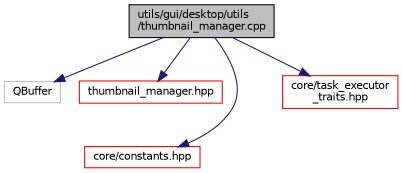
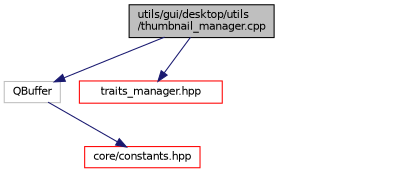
node "thumbnail_manager.hpp": label "thumbnail_manager.hpp" -> "traits_manager.hpp"
node "core/task_executor _traits.hpp": removed
edge "utils/gui/desktop/utils /thumbnail_manager.cpp" -> "core/constants.hpp": now "QBuffer" -> "core/constants.hpp"
